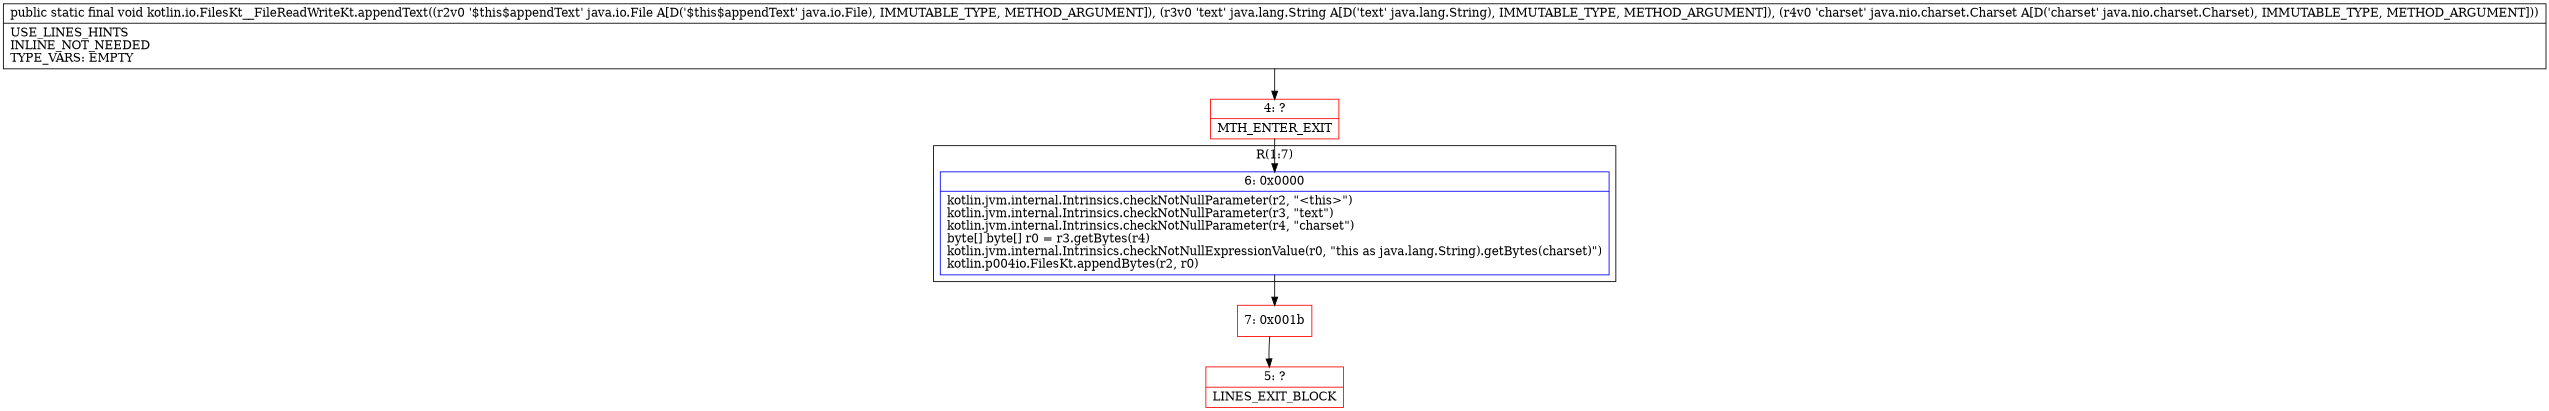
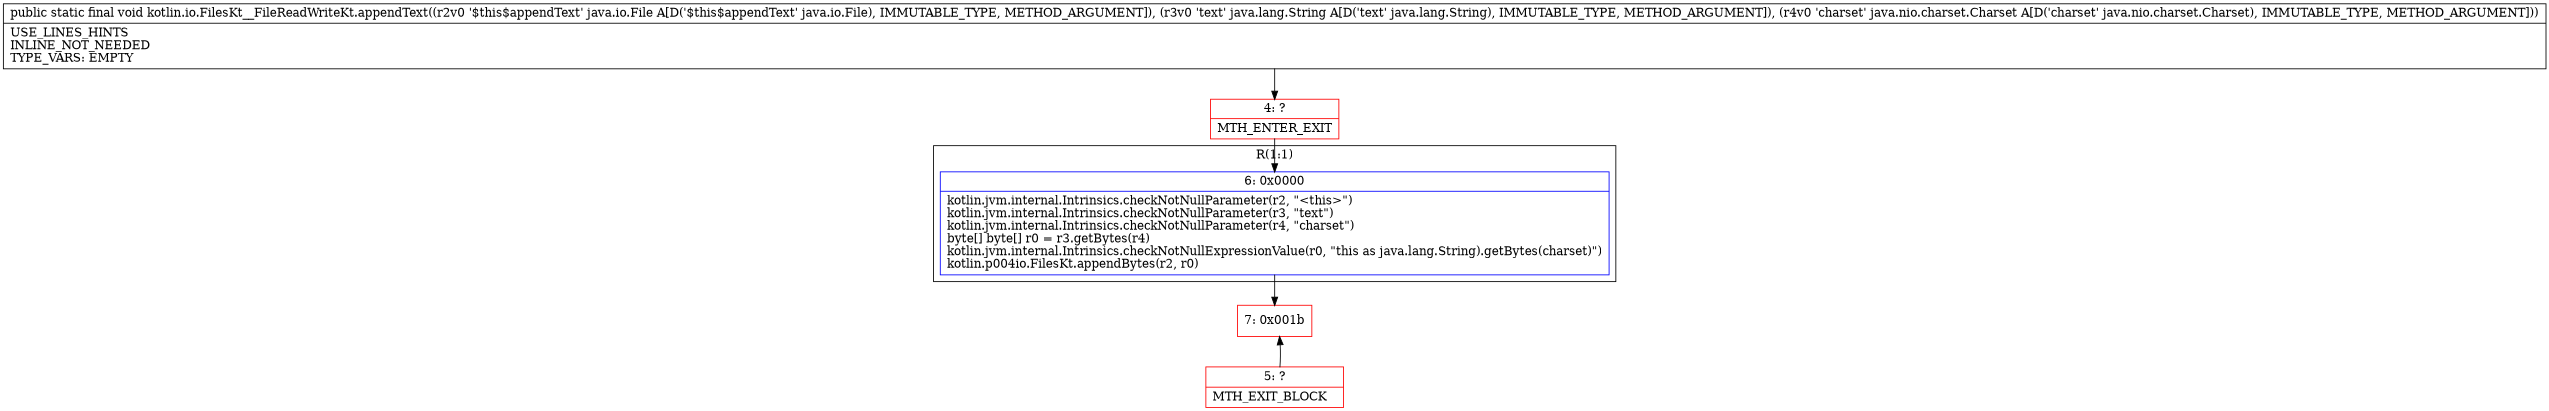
cluster "R(1:7)": label "R(1:7)" -> "R(1:1)"
edge "7: 0x001b" -> "5: ?": reversed
node "5: ?": text "LINES_EXIT_BLOCK" -> "MTH_EXIT_BLOCK"
